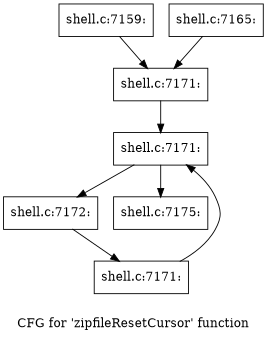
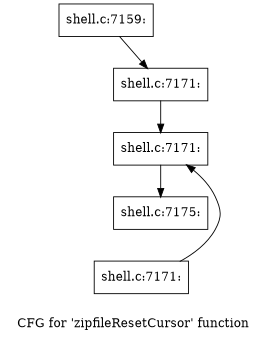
node "shell.c:7165:": removed
node "shell.c:7172:": removed
